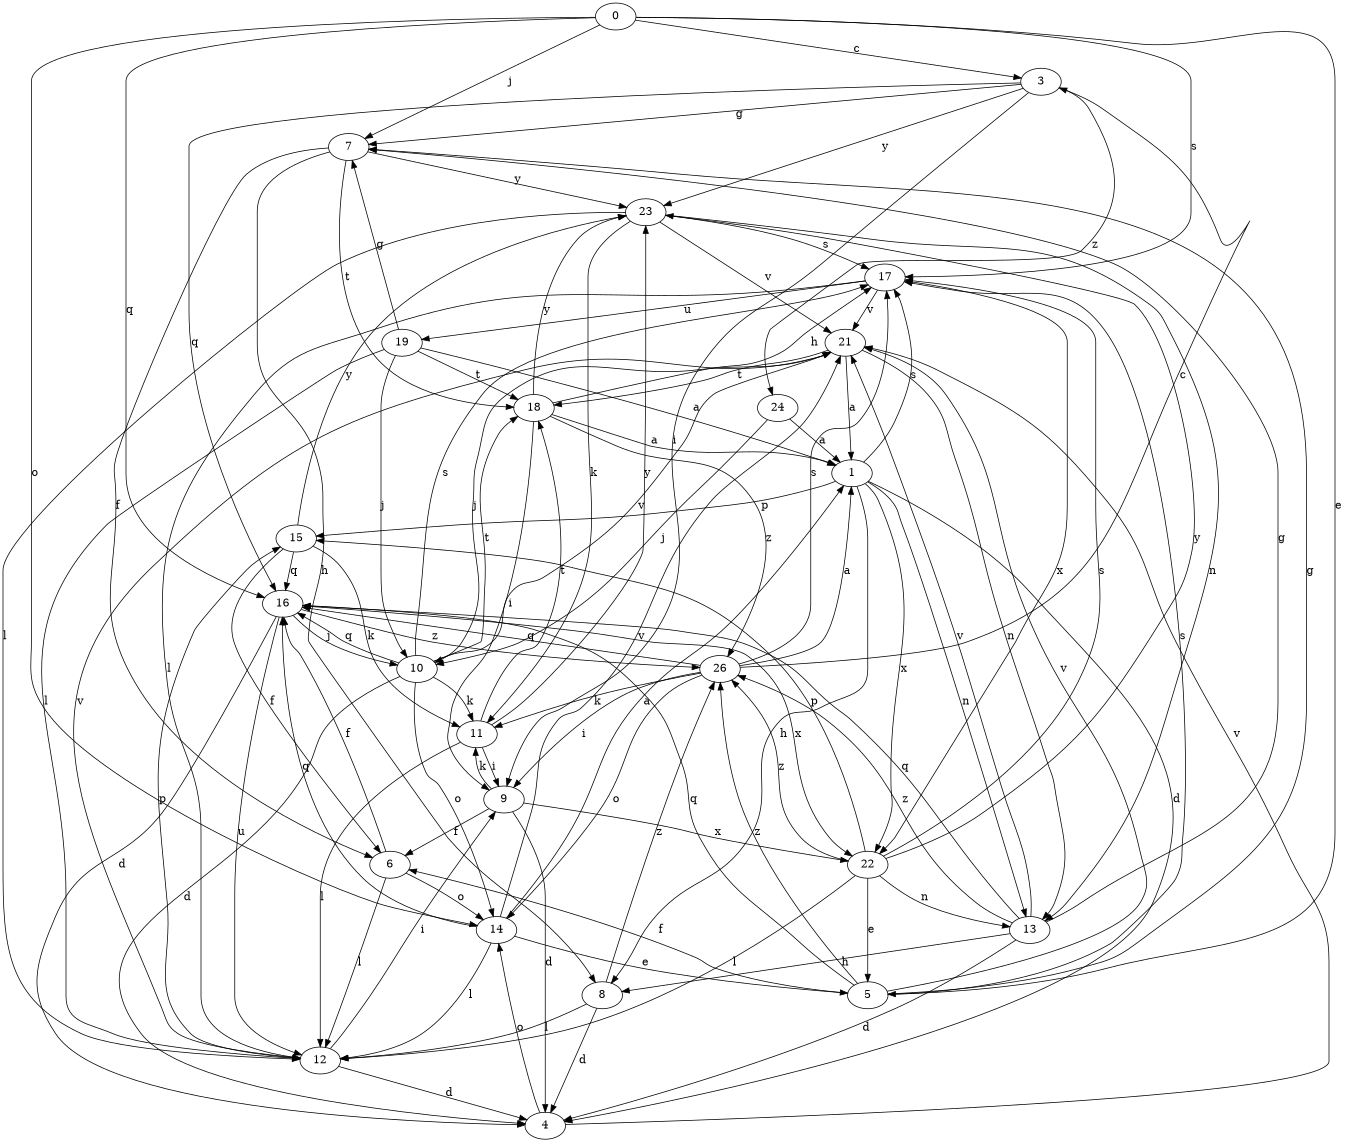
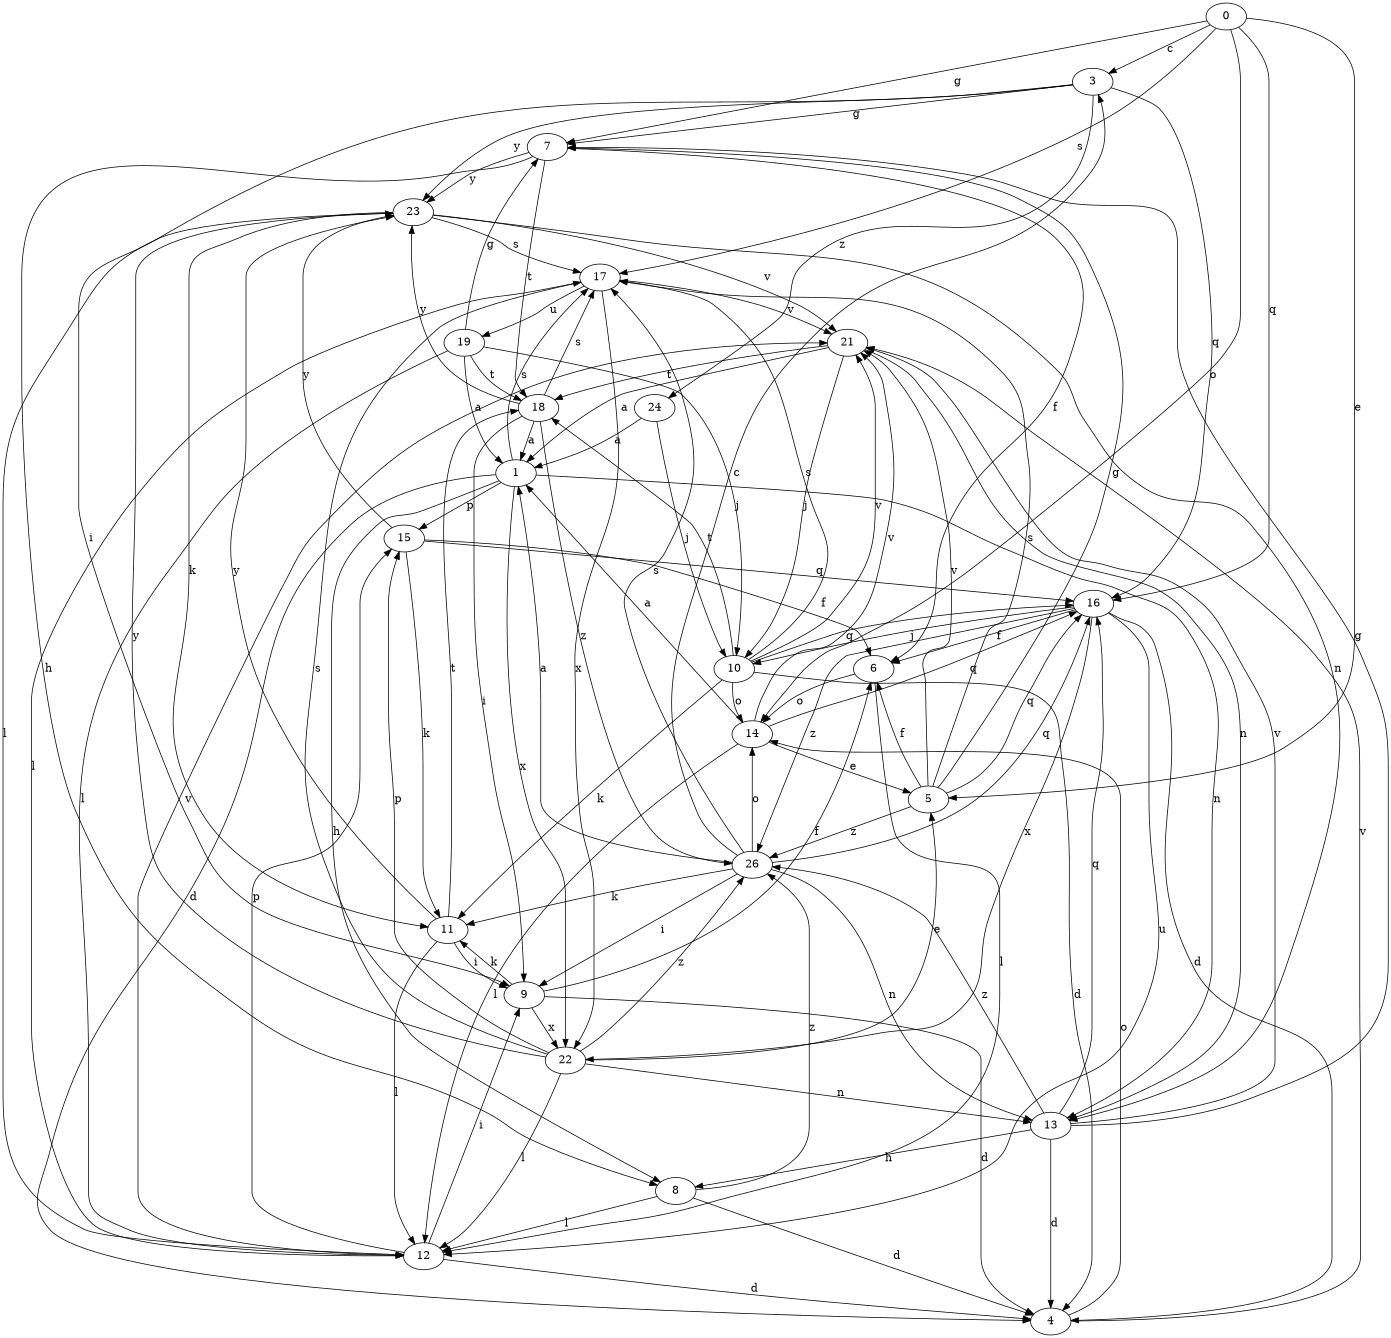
edge "0" -> "7": label "j" -> "g"
edge "18" -> "17": label "h" -> "s"
edge "6" -> "16": reversed
edge "26" -> "13": added, label "n"
